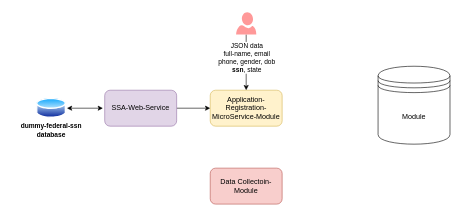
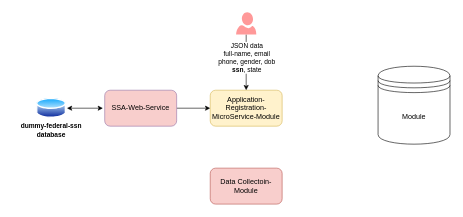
node "SSA-Web-Service": fillcolor #e1d5e7 -> #f8cecc
